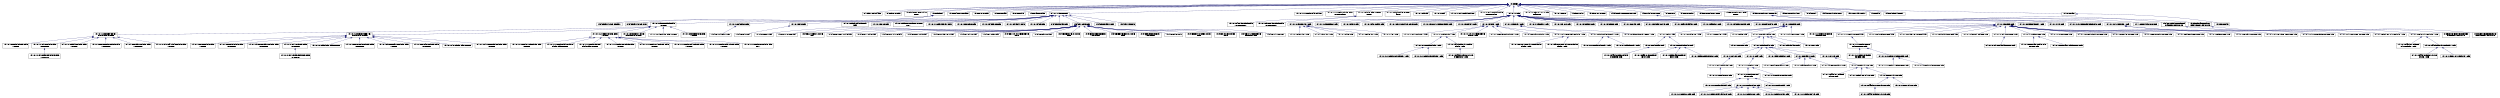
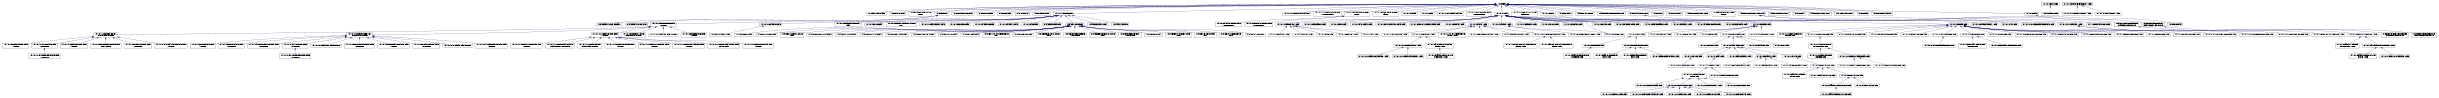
edge "vtkMRMLColorLogic" -> "vtkMRMLAbstractLogic": removed
edge "vtkMRMLDisplayableHierarchyNode" -> "vtkMRMLHierarchyNode": now "vtkMRMLPlotDataNode" -> "vtkMRMLHierarchyNode"
node "vtkSlicerVolumeRendering PropertiesNode": label "vtkSlicerVolumeRendering PropertiesNode" -> "vtkSlicerVolumeRendering Logic"
node "vtkMRMLColorTableStorageNode": removed
node "vtkMRMLSegmentationsDisplayable Manager2D": label "vtkMRMLSegmentationsDisplayable Manager2D" -> "vtkMRMLSegmentationsDisplayable ColorNode2D"
node "vtkMRMLAnnotationBidimensional DisplayableManager": label "vtkMRMLAnnotationBidimensional DisplayableManager" -> "vtkMRMLAnnotationBidimensional LabelmapConversionRule"
node "vtkMRMLAnnotationStickyDisplayable Manager": label "vtkMRMLAnnotationStickyDisplayable Manager" -> "vtkMRMLAnnotationStickyDisplayable PointsNode"
node "vtkMRMLAnnotationTextDisplayable Proxy": label "vtkMRMLAnnotationTextDisplayable Proxy" -> "vtkMRMLAnnotationTextDisplayable Manager"
edge "vtkMRMLAnnotationTextNode" -> "vtkMRMLMarkupsFiducialNode": now "vtkMRMLAnnotationTextNode" -> "vtkMRMLAnnotationControl PointsNode"
